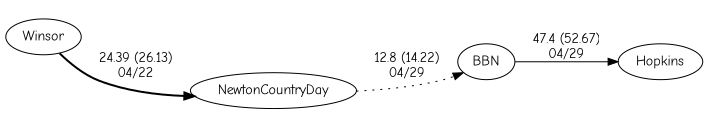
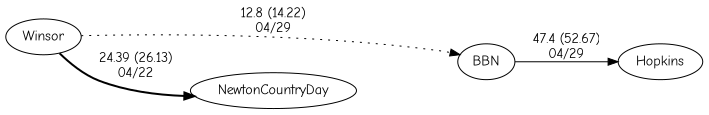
edge "NewtonCountryDay" -> "BBN": now "Winsor" -> "BBN"
